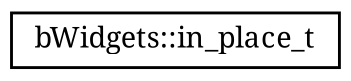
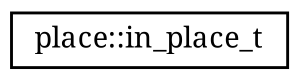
node "bWidgets::in_place_t": label "bWidgets::in_place_t" -> "place::in_place_t"
